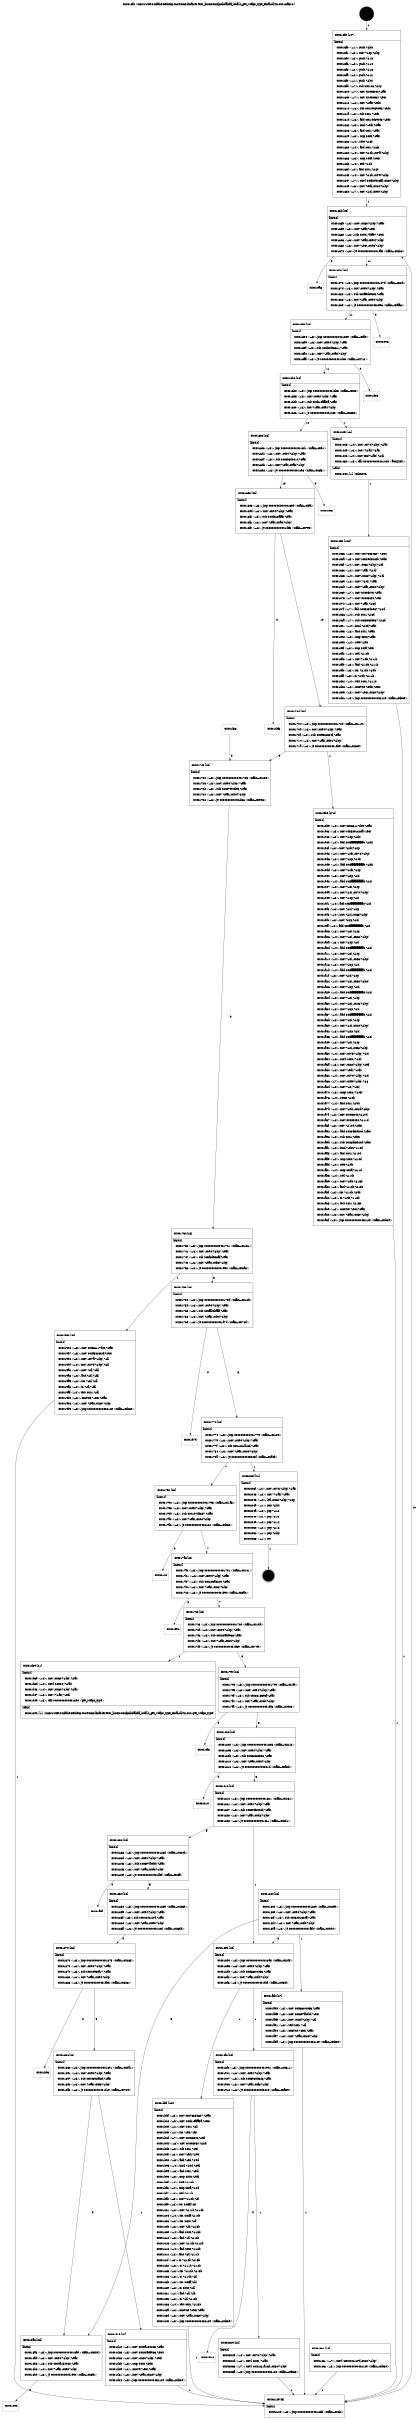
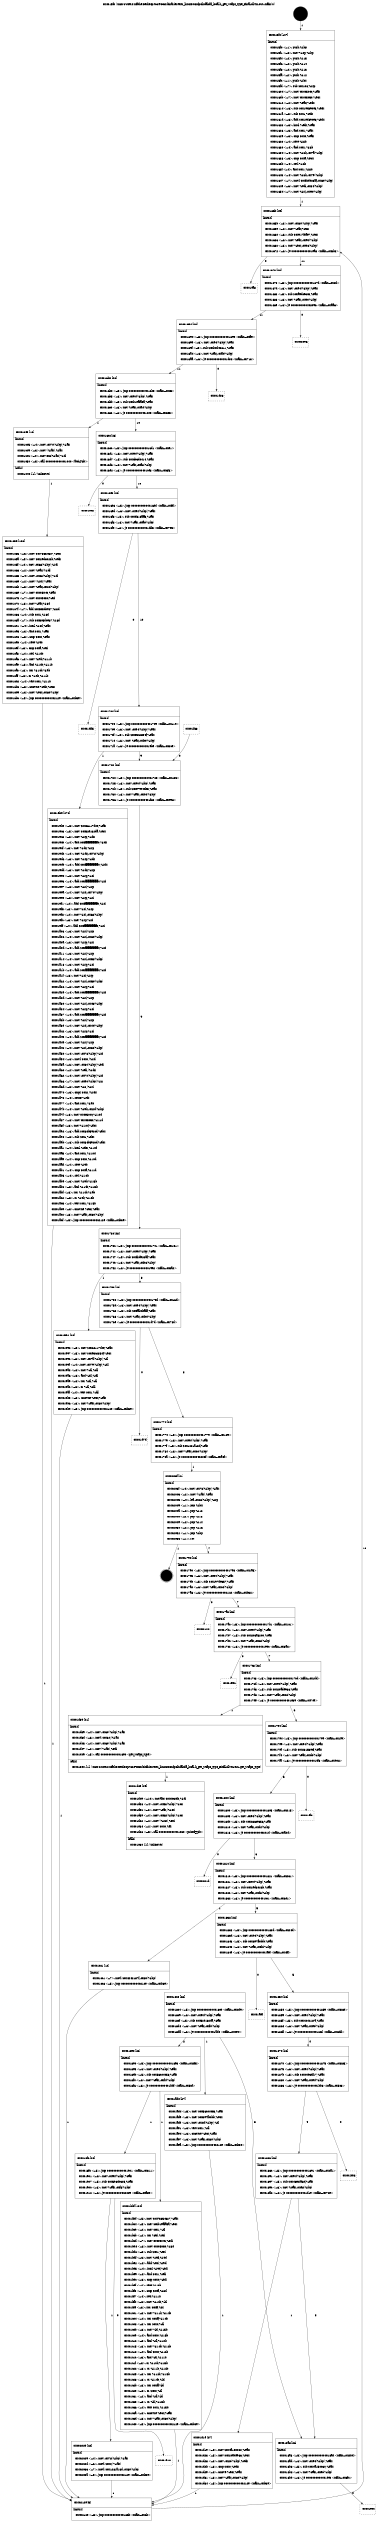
edge "0x401774 [28]" -> "0x401790 [28]": now "0x40203f [21]" -> "0x401790 [28]"
node "0x401d4e [29]": added
edge "0x40181c [28]" -> "0x4018e0 [28]": now "0x40181c [28]" -> "0x401cc1 [12]"
